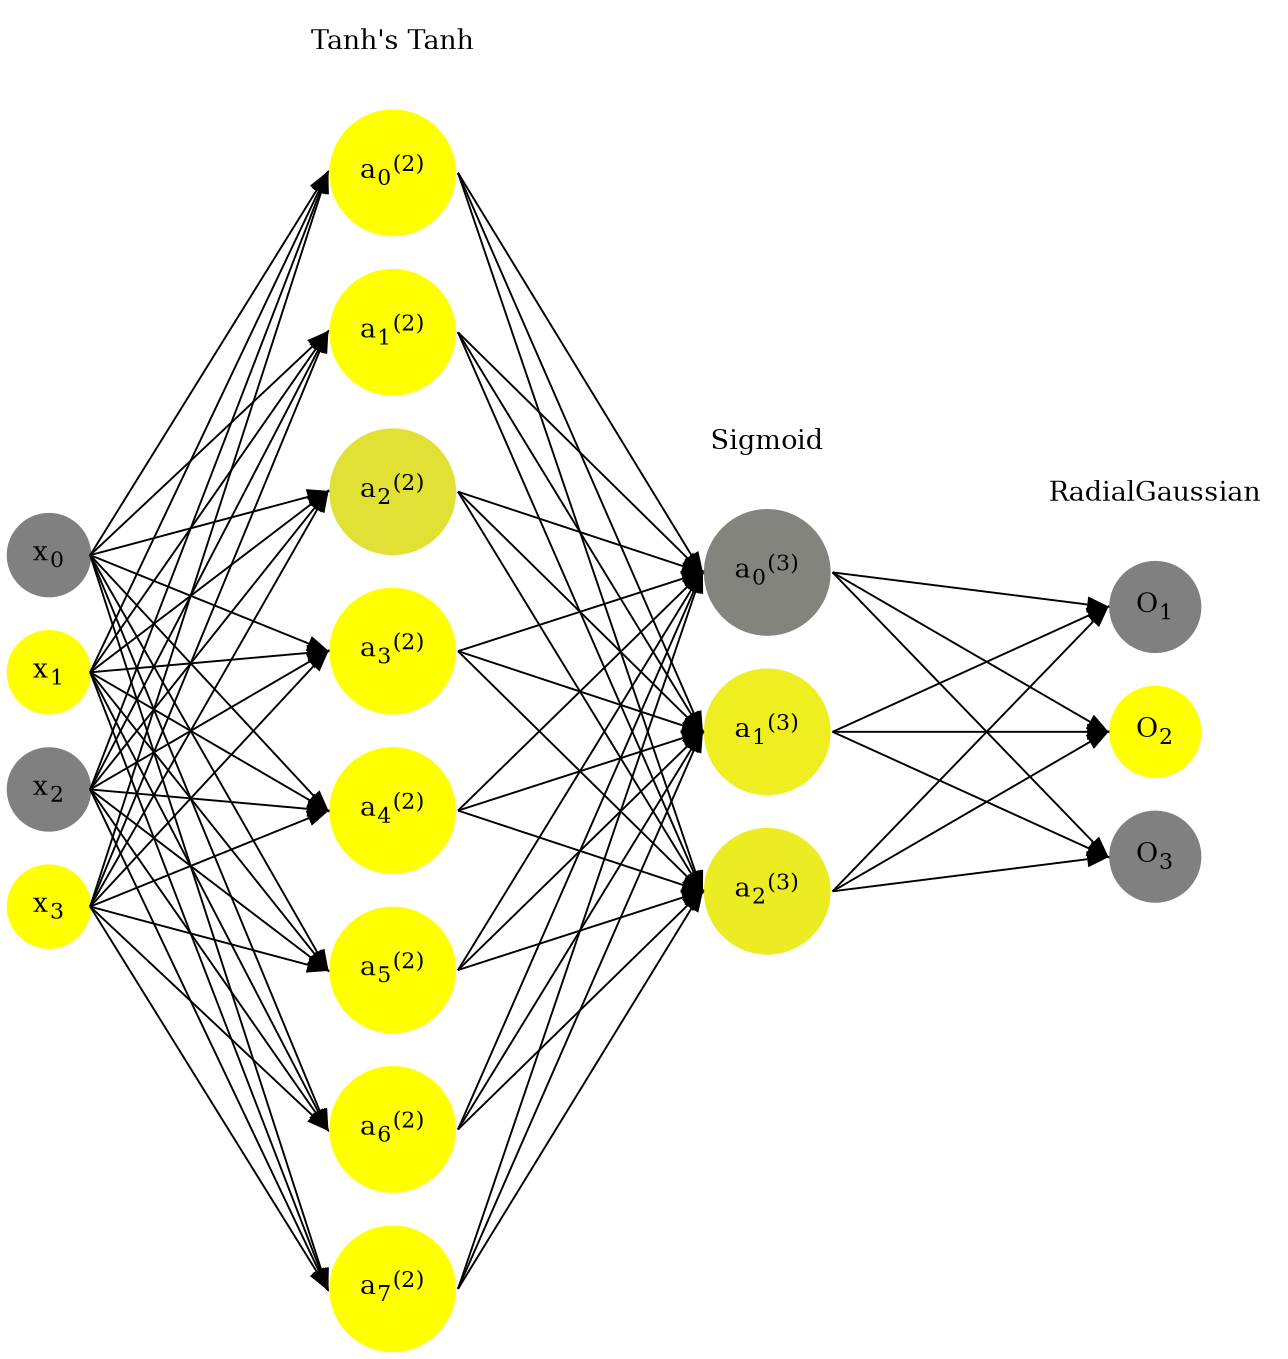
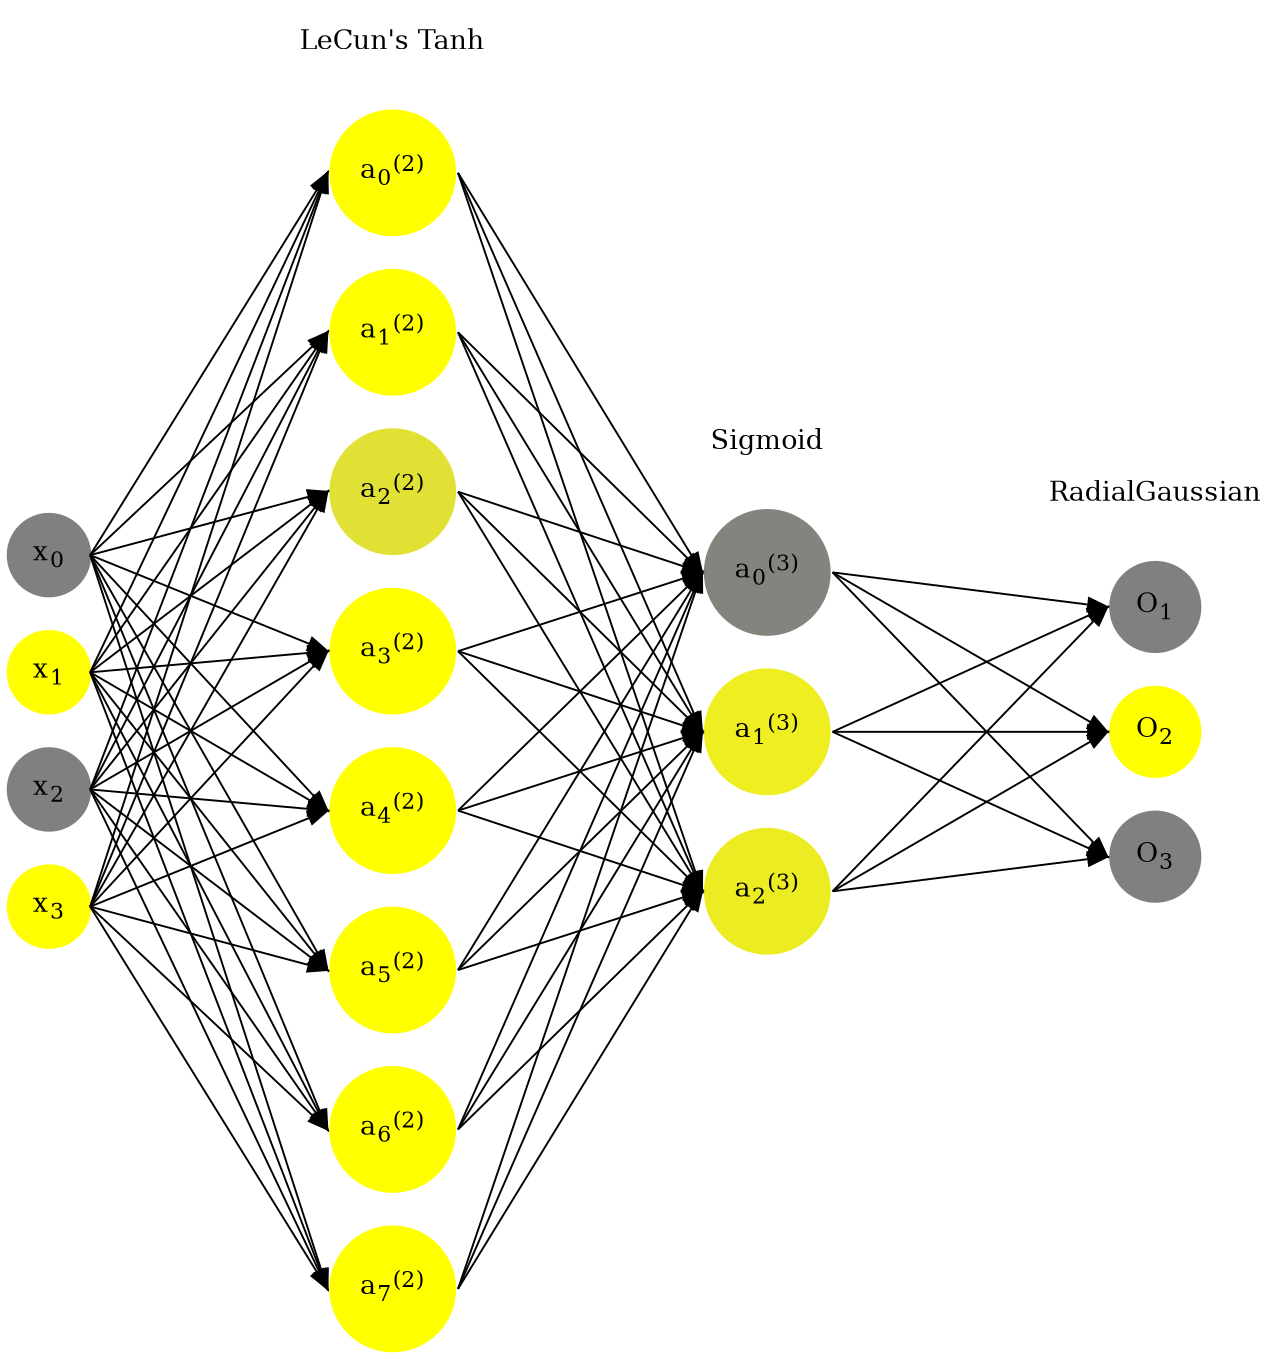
node "Tanh's Tanh": label "Tanh's Tanh" -> "LeCun's Tanh"
